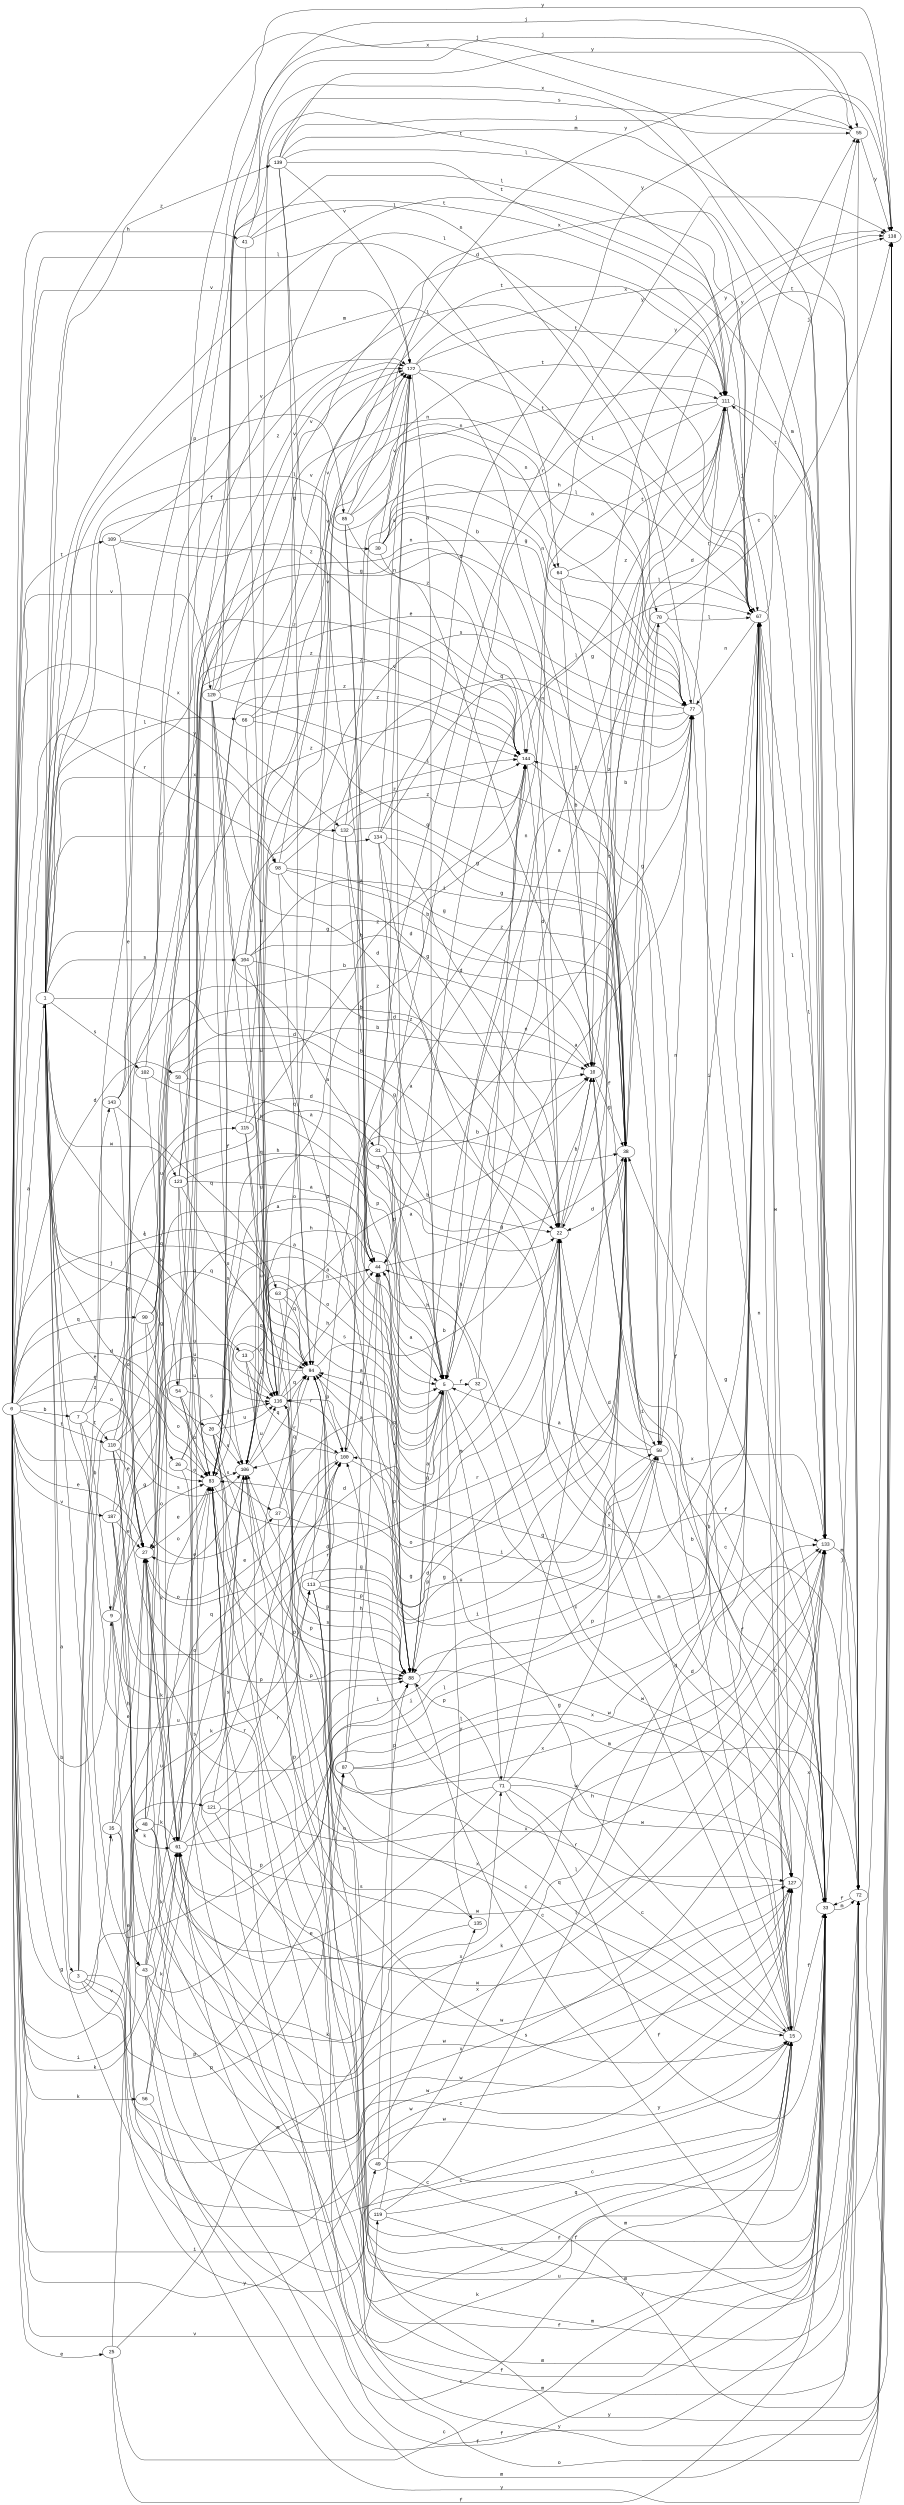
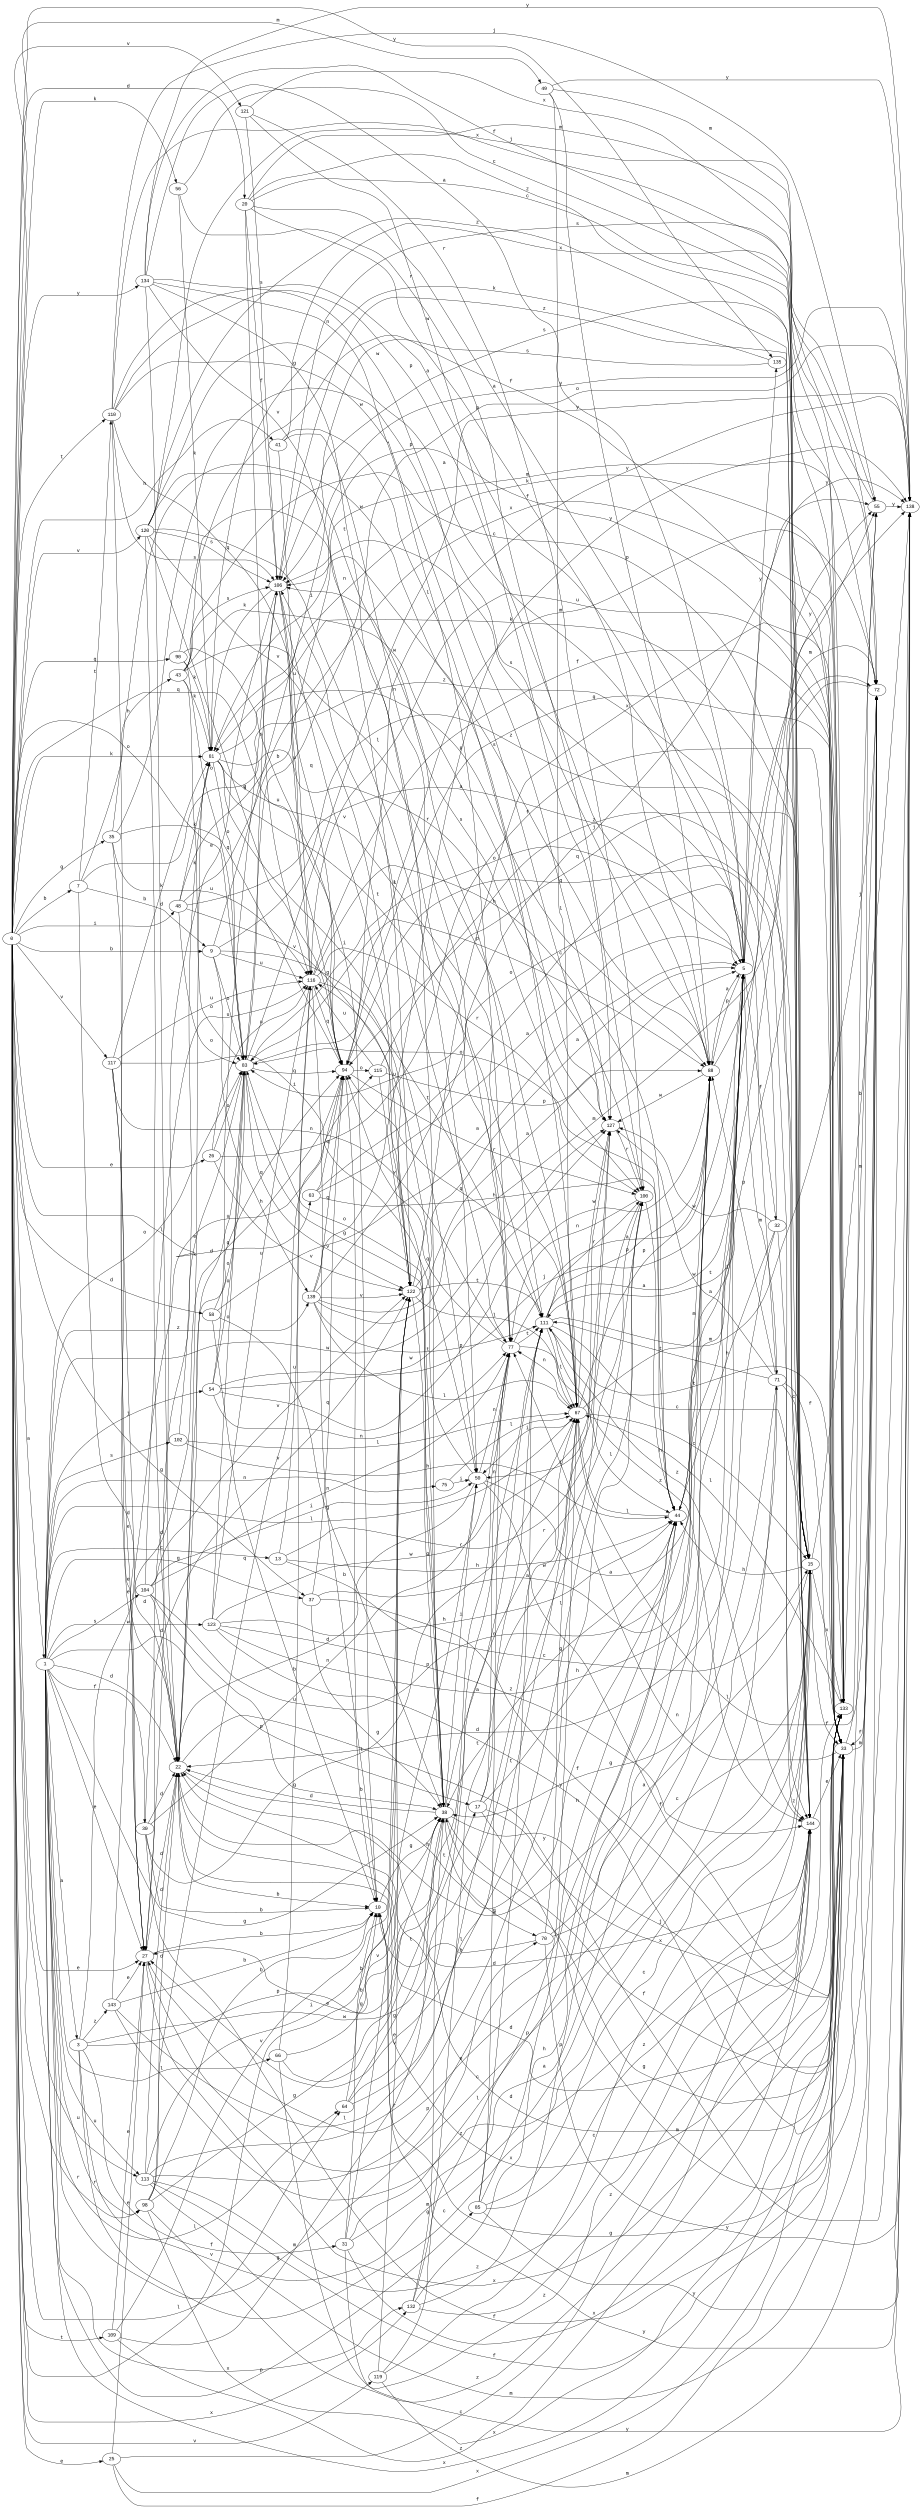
edge "66" -> "111": label "d" -> "t"
edge "48" -> "122": label "z" -> "v"
edge "111" -> "44": label "h" -> "l"
edge "134" -> "127": added, label "w"
edge "144" -> "33": label "f" -> "e"
edge "94" -> "83": now "94" -> "115"
edge "94" -> "100": label "p" -> "r"
edge "20" -> "106": label "s" -> "f"
node "75": added
edge "44" -> "88": label "p" -> "m"
node "187": label "187" -> "117"
edge "33" -> "10": label "b" -> "g"
edge "15" -> "10": now "15" -> "138"
edge "32" -> "22": added, label "d"
edge "27" -> "61": now "22" -> "61"
edge "9" -> "43": now "9" -> "139"
node "87": label "87" -> "17"
edge "106" -> "133": removed, label "x"
edge "0" -> "49": label "i" -> "m"
